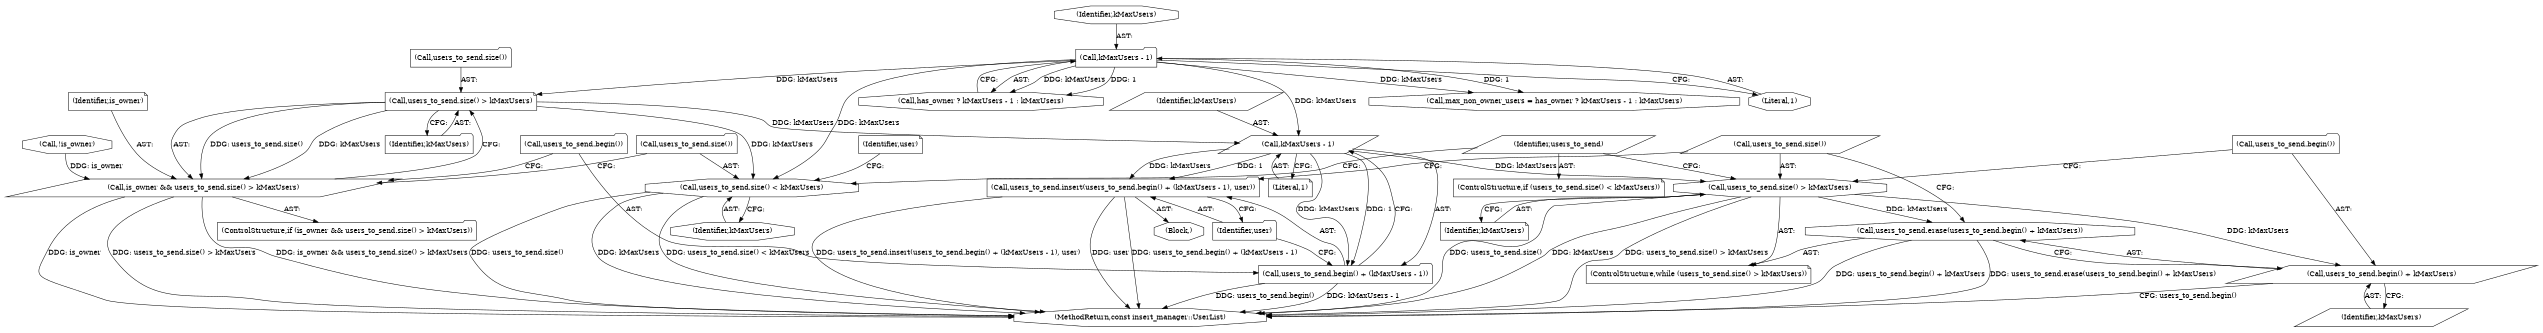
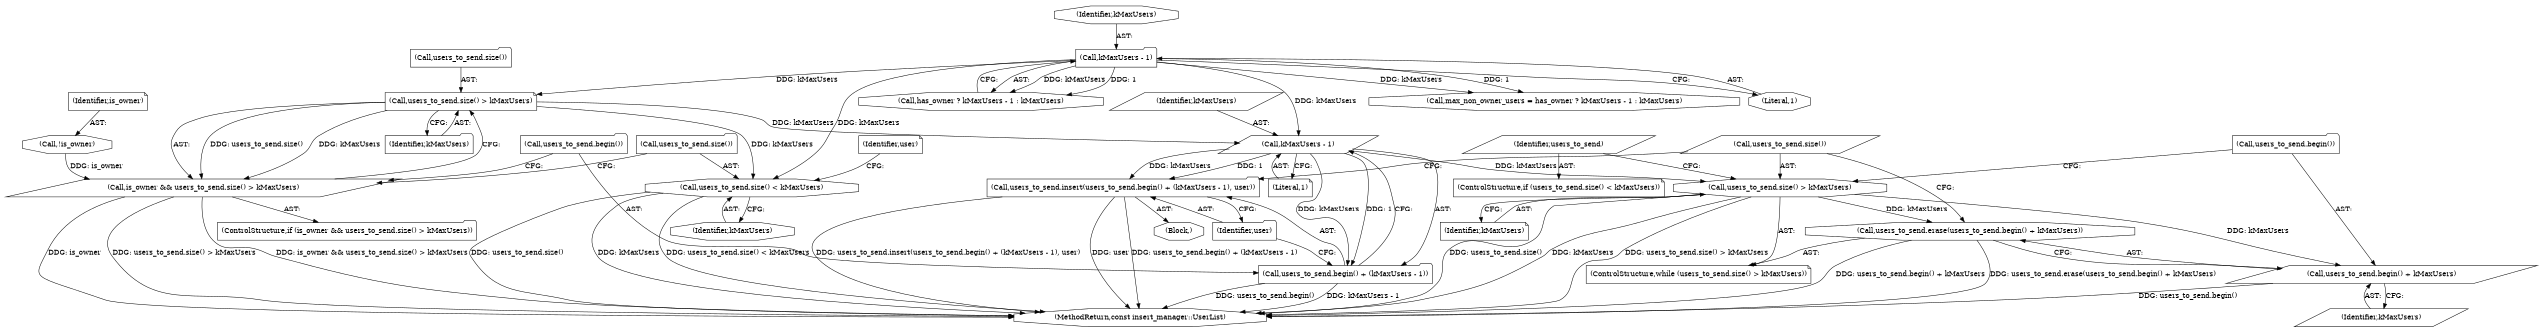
edge "(Identifier,is_owner)" -> "(Call,is_owner && users_to_send.size() > kMaxUsers)": now "(Identifier,is_owner)" -> "(Call,!is_owner)"
edge "(Identifier,users_to_send)" -> "(Call,users_to_send.size() < kMaxUsers)": removed, label "CFG:"
edge "(Call,users_to_send.begin() + kMaxUsers)" -> "(MethodReturn,const insert_manager::UserList)": label "CFG: users_to_send.begin()" -> "DDG: users_to_send.begin()"
